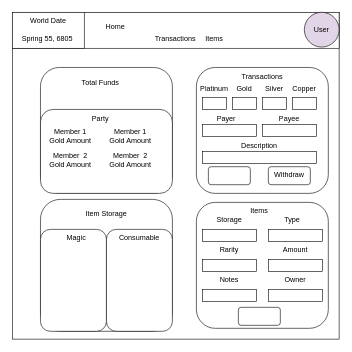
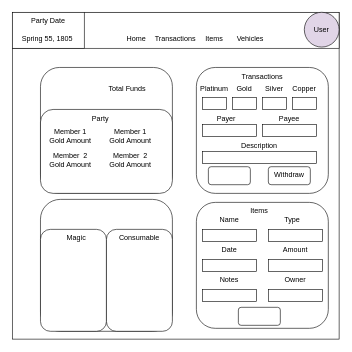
node "World Date": label "World Date" -> "Party Date"
node "Home": moved (116, 27) -> (137, 39)
node "Spring 55, 6805": label "Spring 55, 6805" -> "Spring 55, 1805"
node "Vehicles": added
node "Total Funds": moved (101, 83) -> (128, 89)
node "Item Storage": removed
node "Storage": label "Storage" -> "Name"
node "Rarity": label "Rarity" -> "Date"
